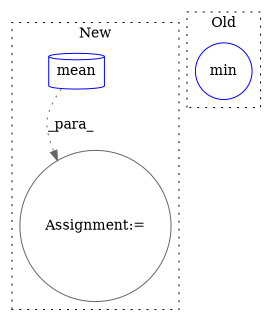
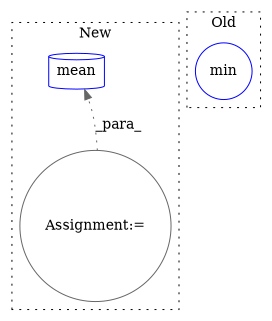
edge "mean" -> "Assignment:=": reversed
